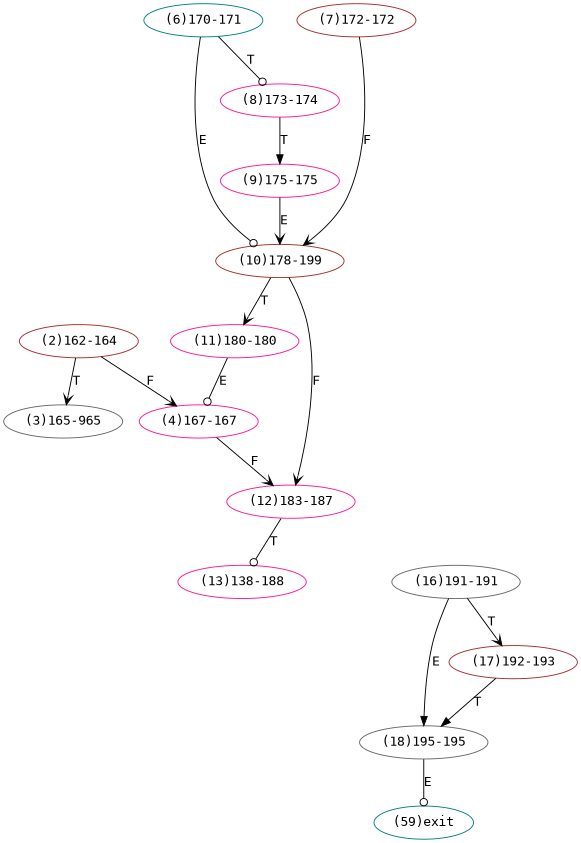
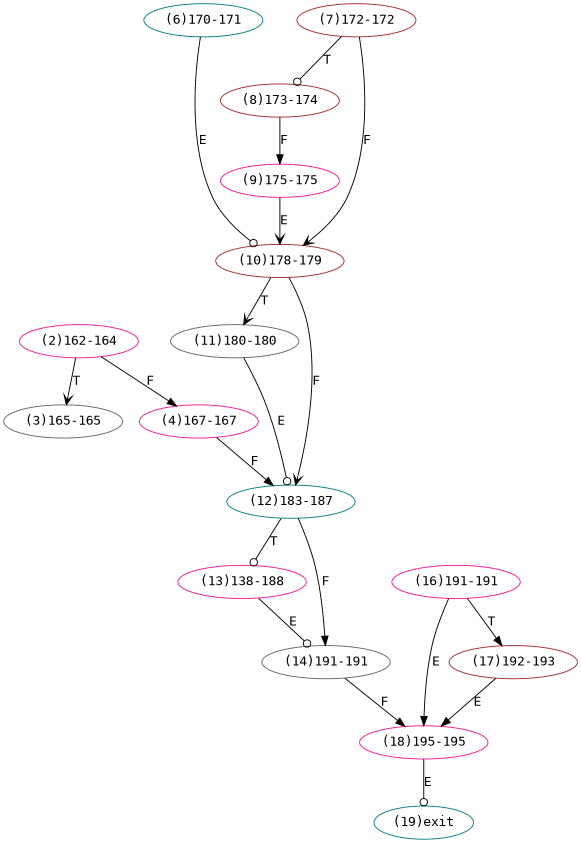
edge "(6)170-171" -> "(8)173-174": now "(7)172-172" -> "(8)173-174"
node "(8)173-174": color deeppink -> brown
edge "(8)173-174" -> "(9)175-175": label "T" -> "F"
node "(10)178-199": label "(10)178-199" -> "(10)178-179"
node "(2)162-164": color brown -> deeppink
node "(11)180-180": color deeppink -> gray40
edge "(11)180-180" -> "(4)167-167": now "(11)180-180" -> "(12)183-187"
edge "(2)162-164" -> "(4)167-167": arrowhead vee -> normal
node "(3)165-965": label "(3)165-965" -> "(3)165-165"
edge "(4)167-167" -> "(12)183-187": arrowhead vee -> normal
node "(12)183-187": color deeppink -> teal
node "(16)191-191": color gray40 -> deeppink
edge "(16)191-191" -> "(17)192-193": arrowhead vee -> normal
node "(14)191-191": added
edge "(17)192-193" -> "(18)195-195": label "T" -> "E"
node "(18)195-195": color gray40 -> deeppink
node "(59)exit": label "(59)exit" -> "(19)exit"
